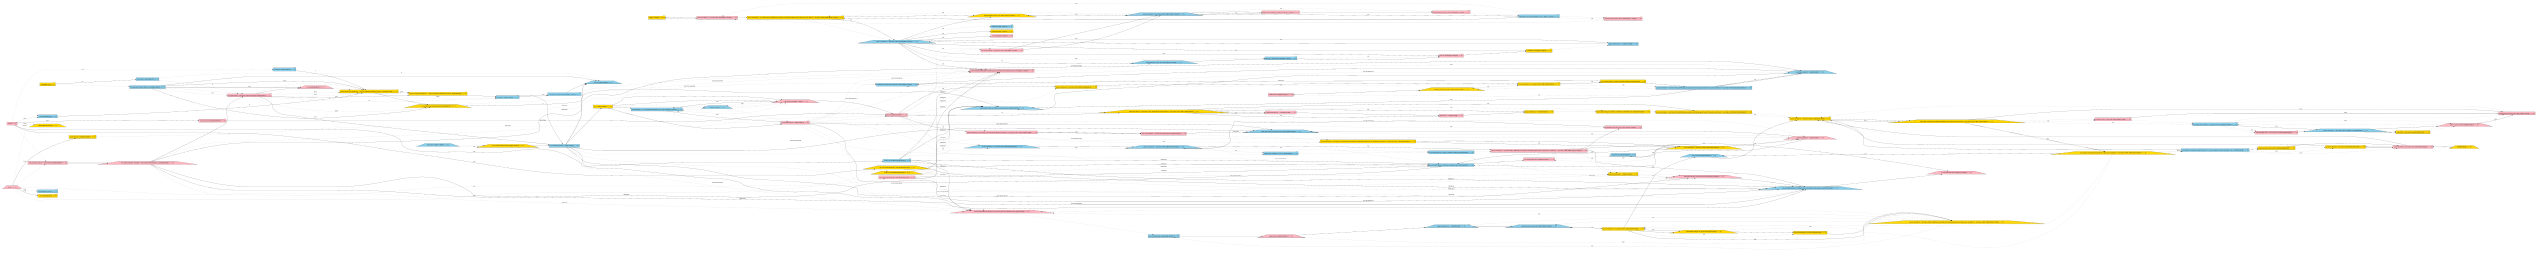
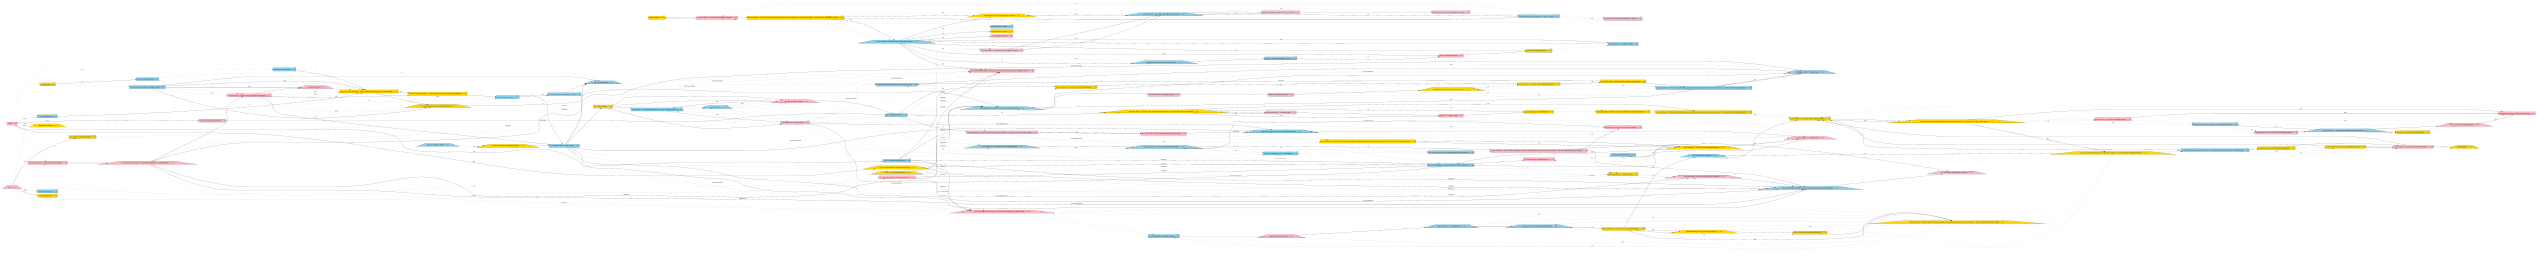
node "sink.send(rowBuilder.build())@@@34@@@['1', '1', '0']": added
node "queryType@@@25@@@['1', '1', '0']": fillcolor lightpink -> skyblue
